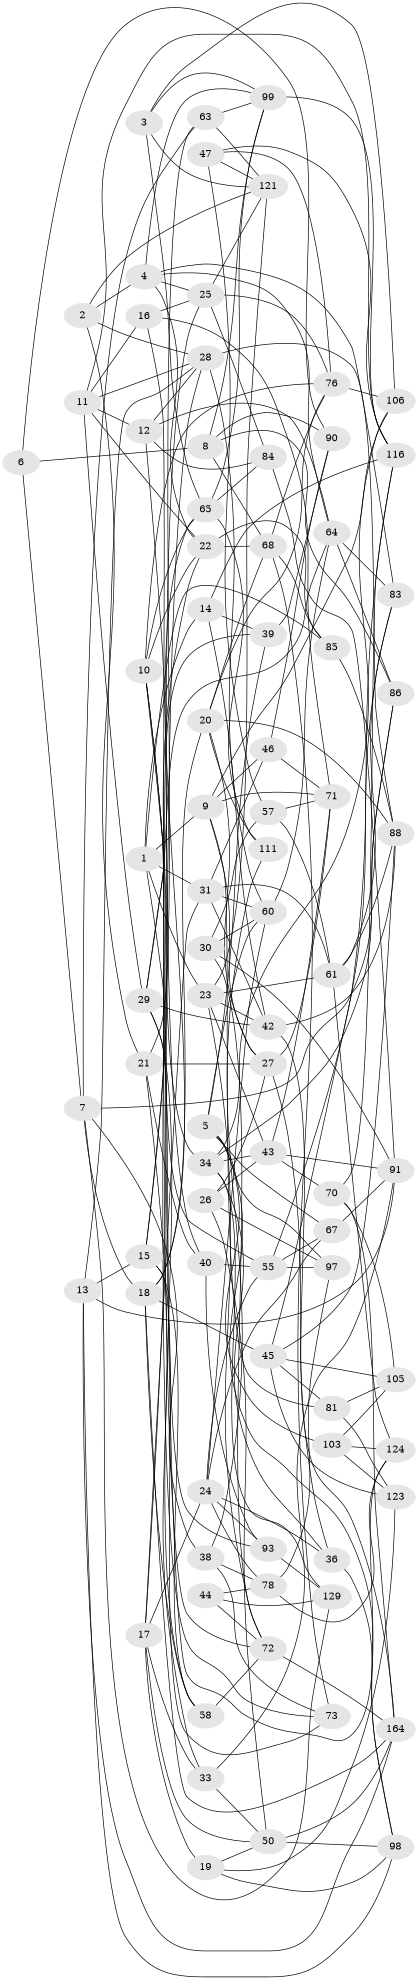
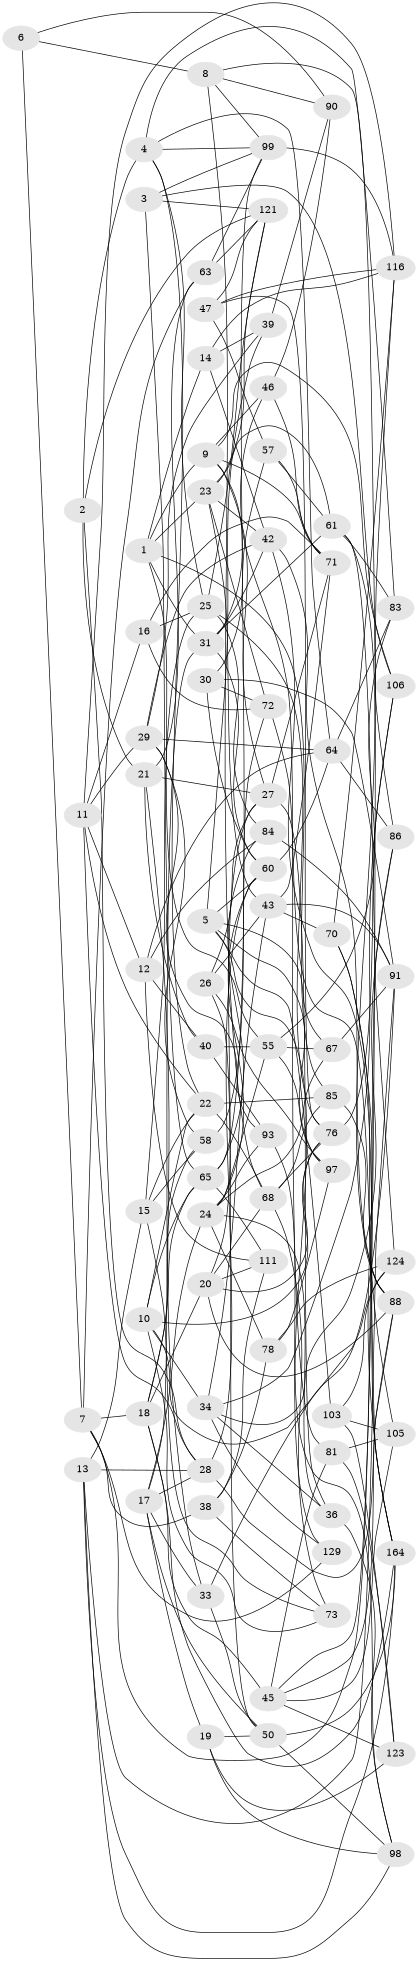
edge "28" -- "12": now "111" -- "12"
node "44": removed
